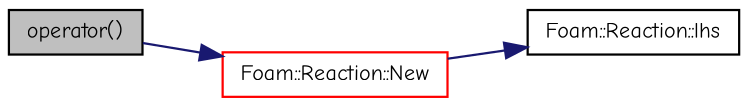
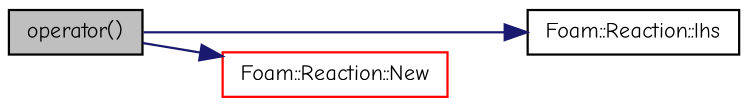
edge "Foam::Reaction::New" -> "Foam::Reaction::lhs": now "operator()" -> "Foam::Reaction::lhs"
